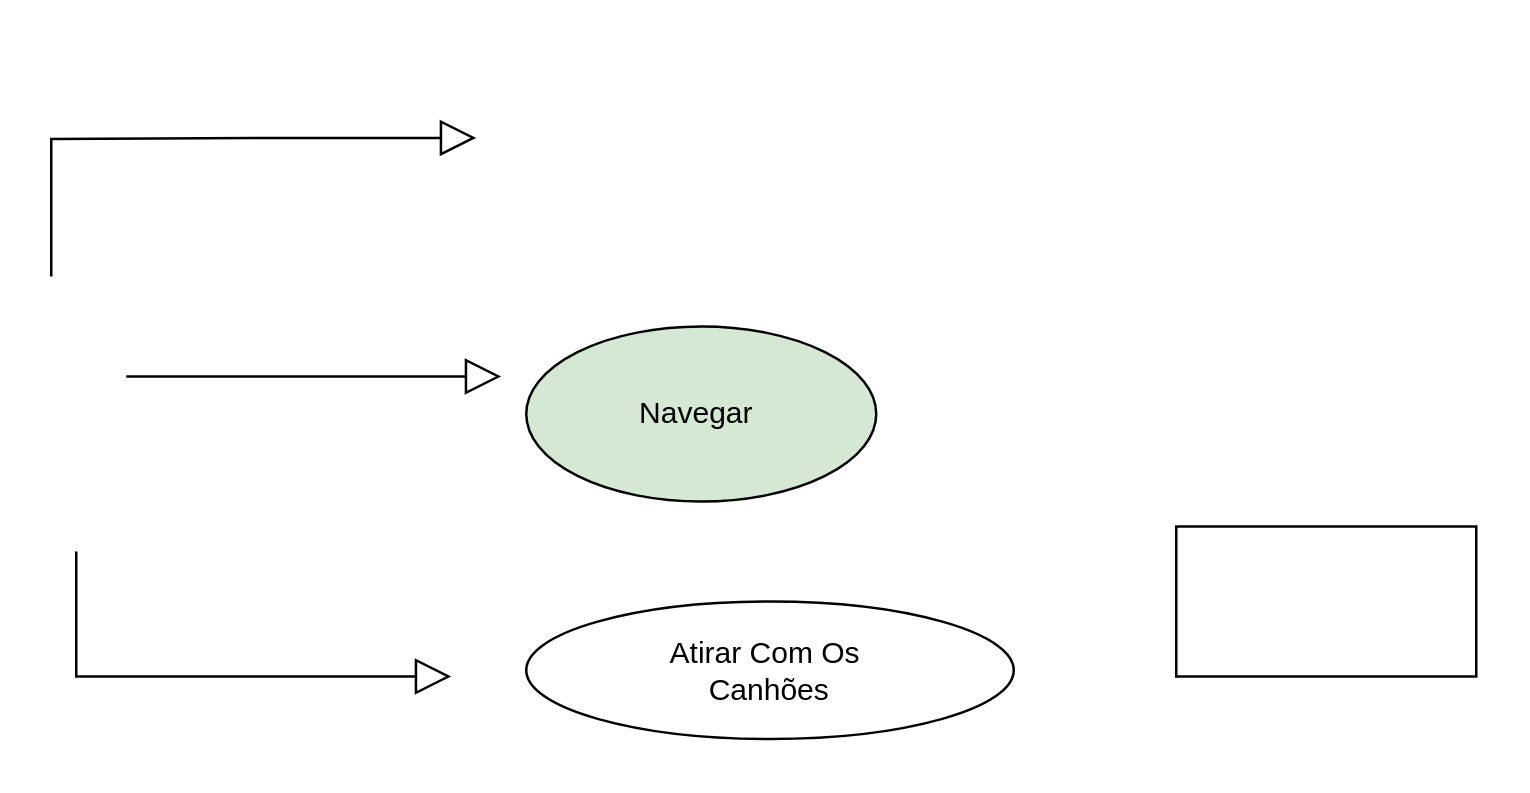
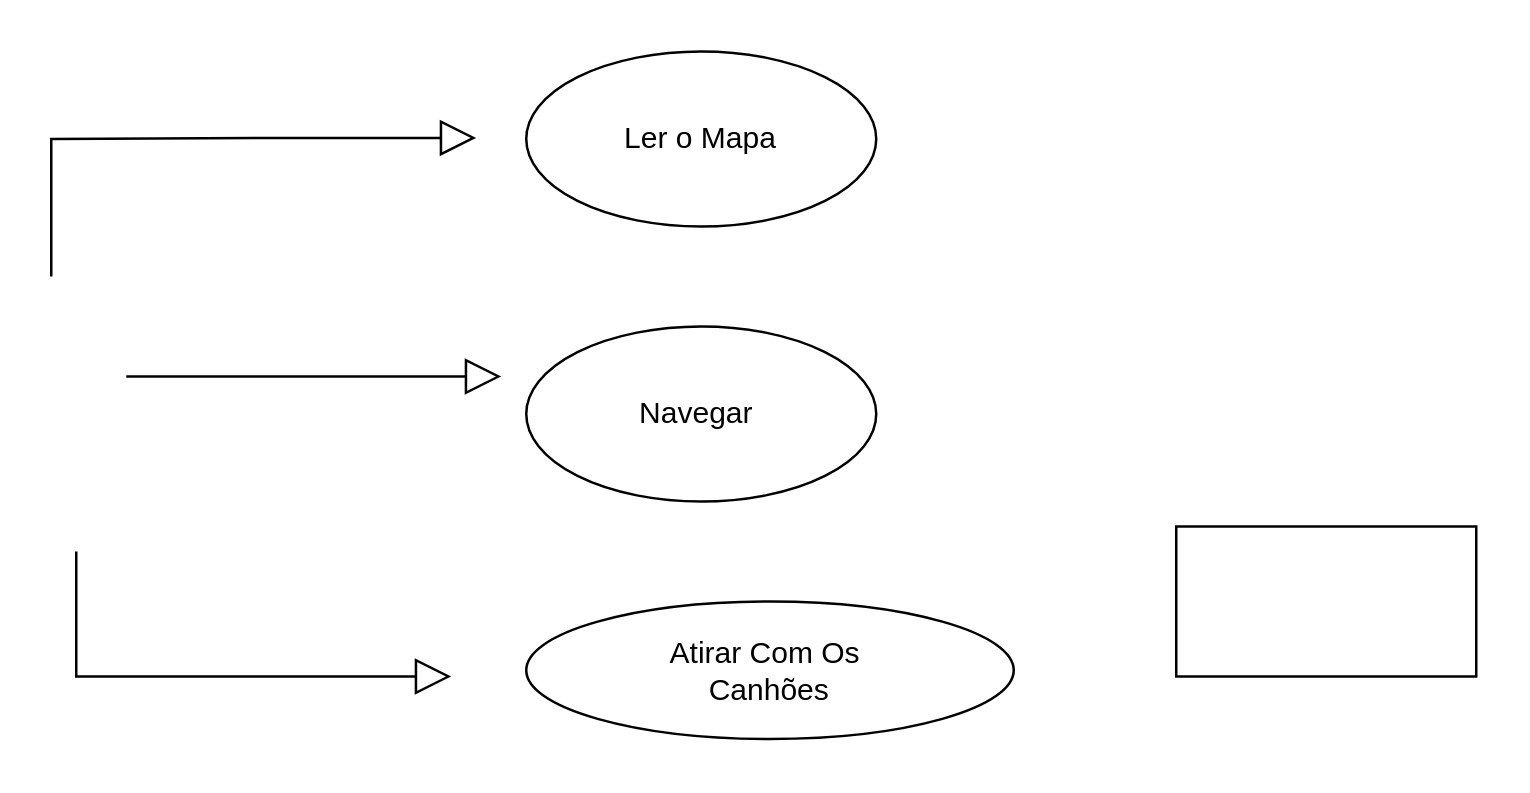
node "Ler o Mapa": added
node "Navegar": fillcolor #d5e8d4 -> #ffffff
